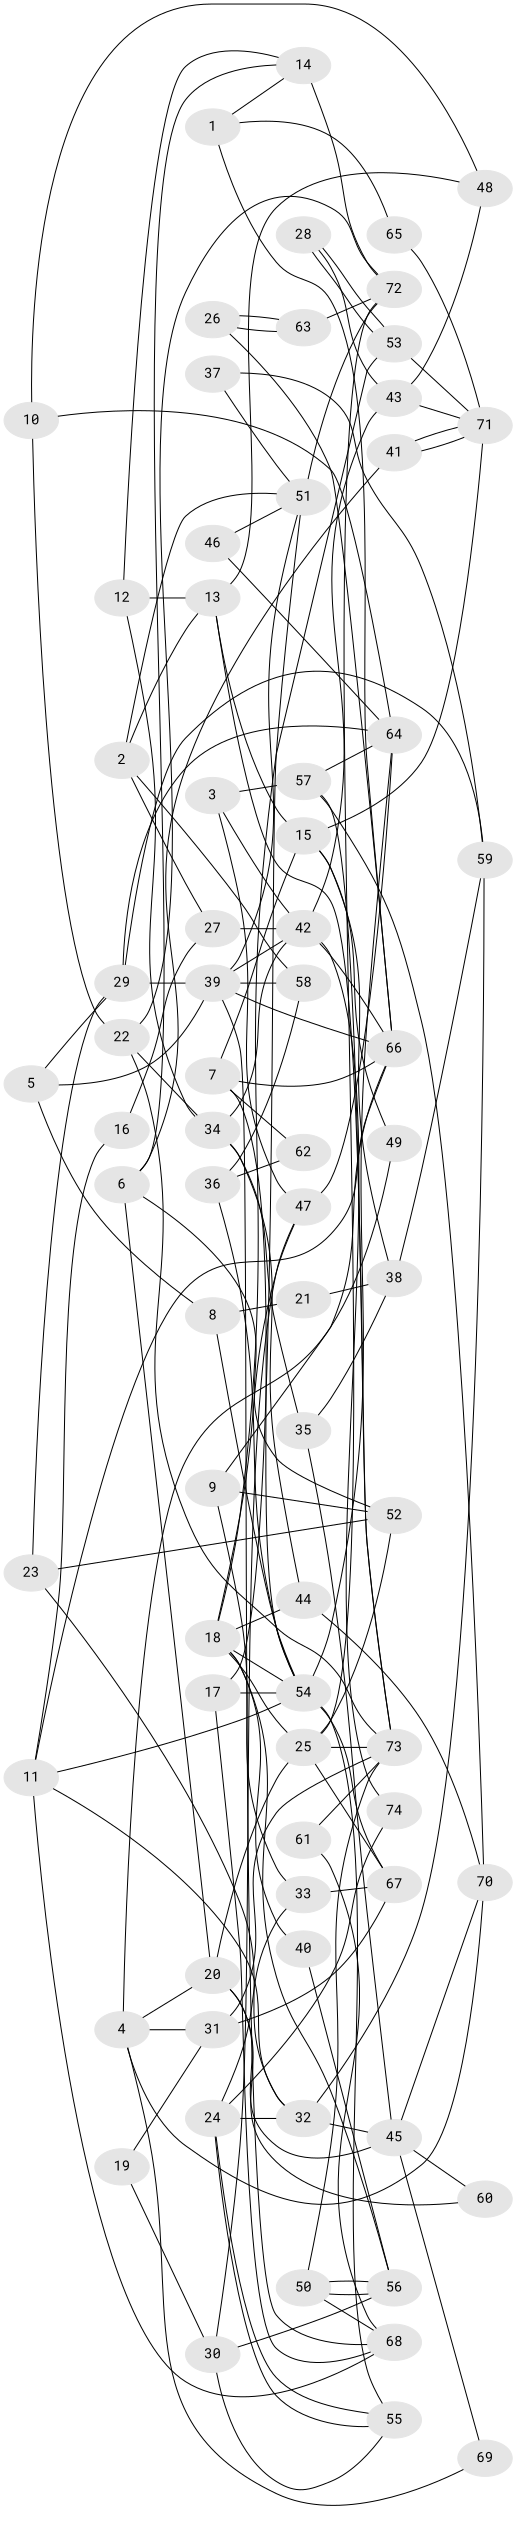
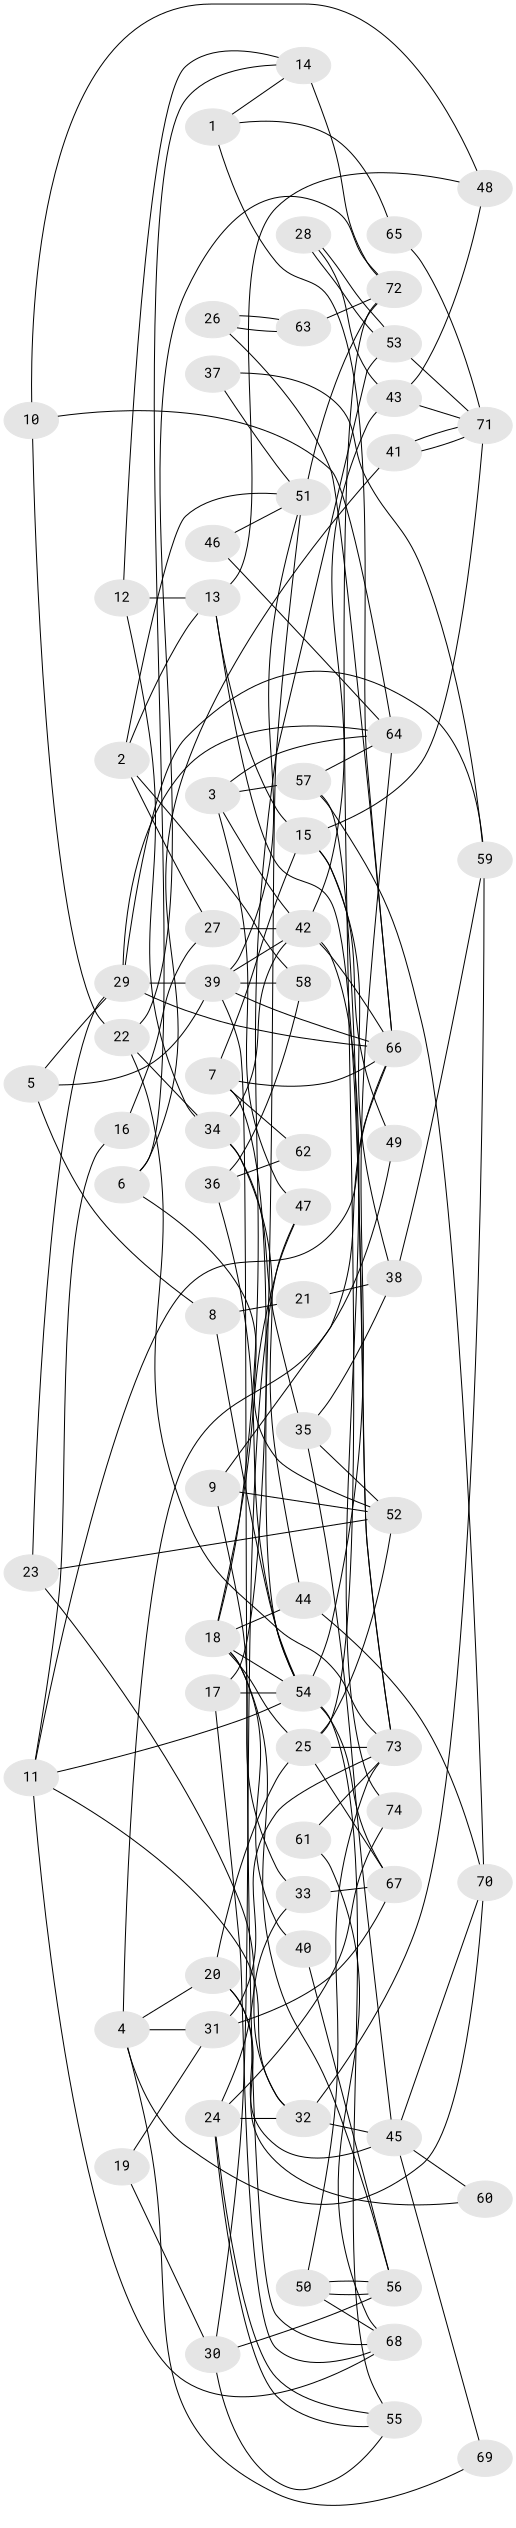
edge "64" -- "47": now "64" -- "3"
edge "29" -- "66": added
edge "35" -- "52": added
edge "6" -- "20": removed
